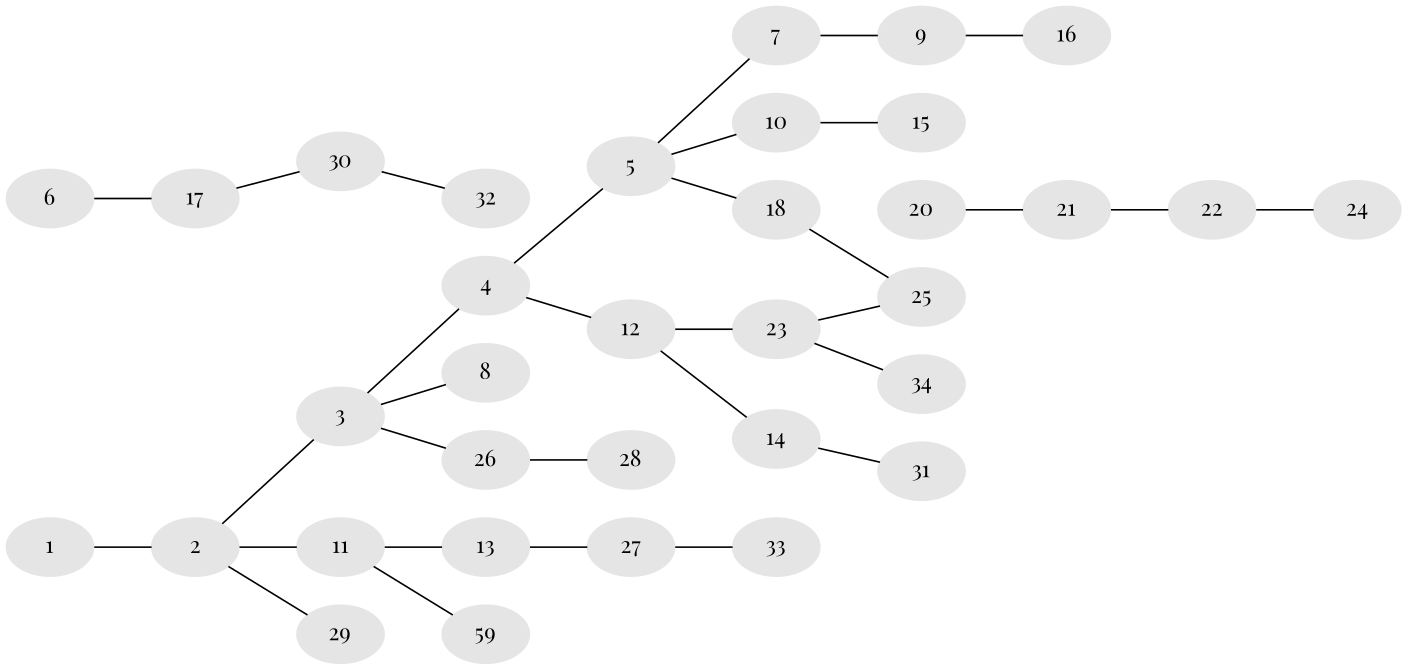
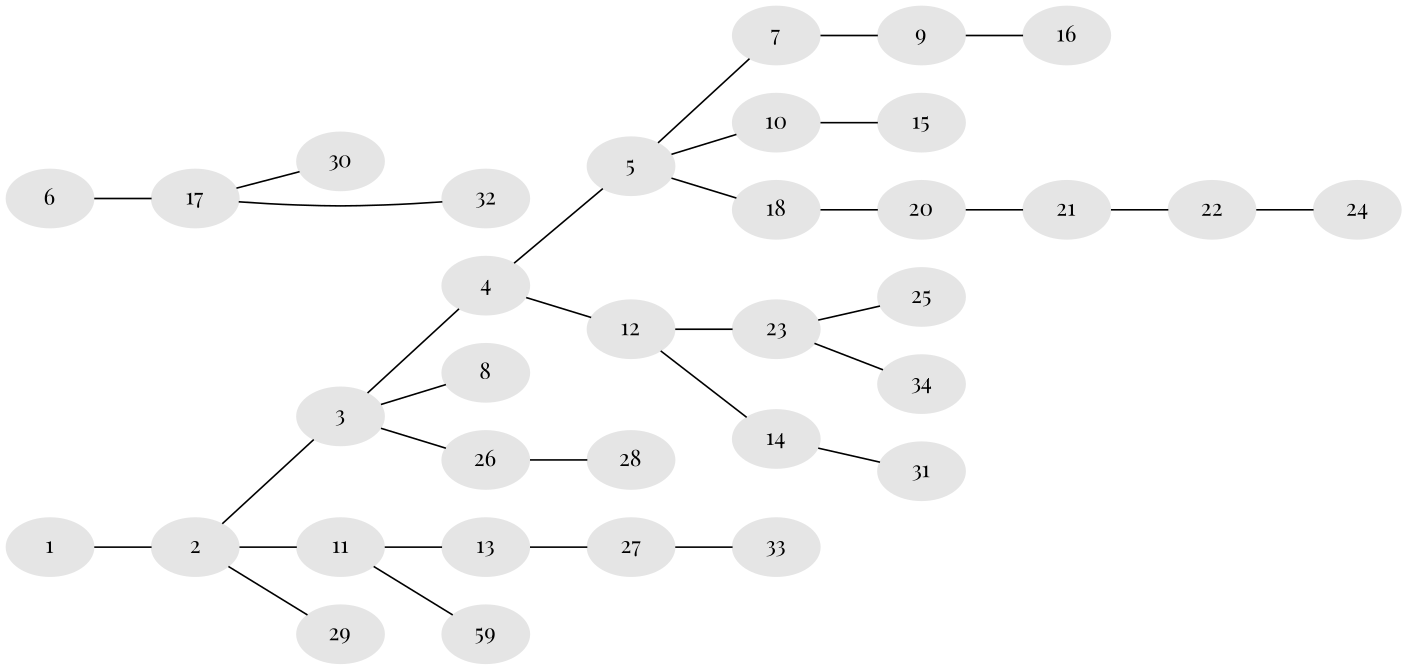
edge "30" -- "32": now "17" -- "32"
edge "18" -- "25": now "18" -- "20"
